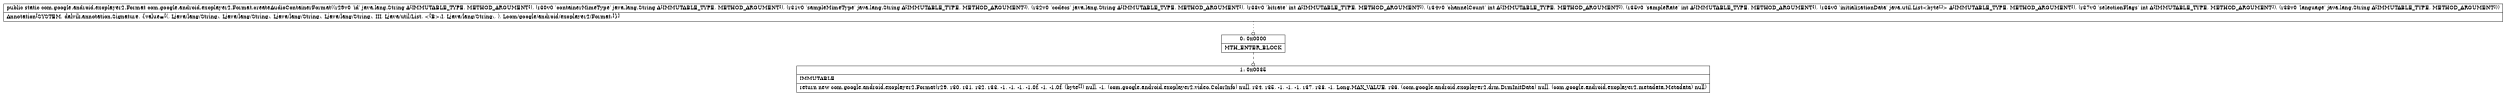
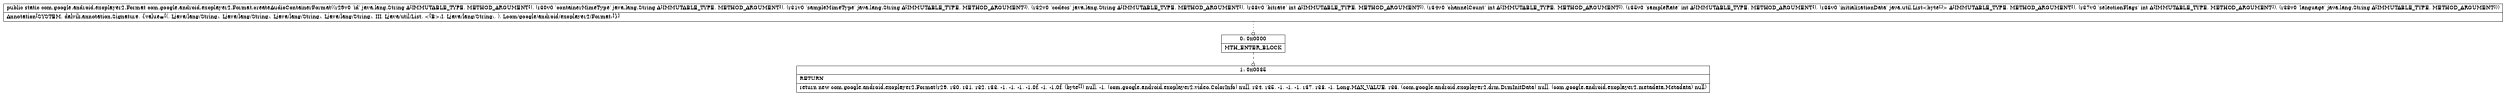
node "1: 0x0035": text "IMMUTABLE" -> "RETURN"
